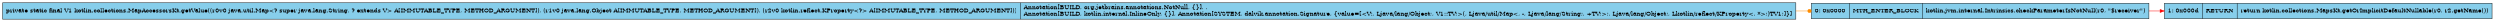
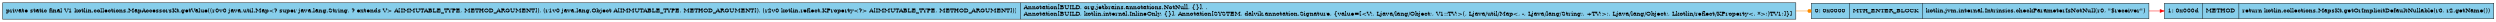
node "1: 0x000d": text "RETURN" -> "METHOD"
